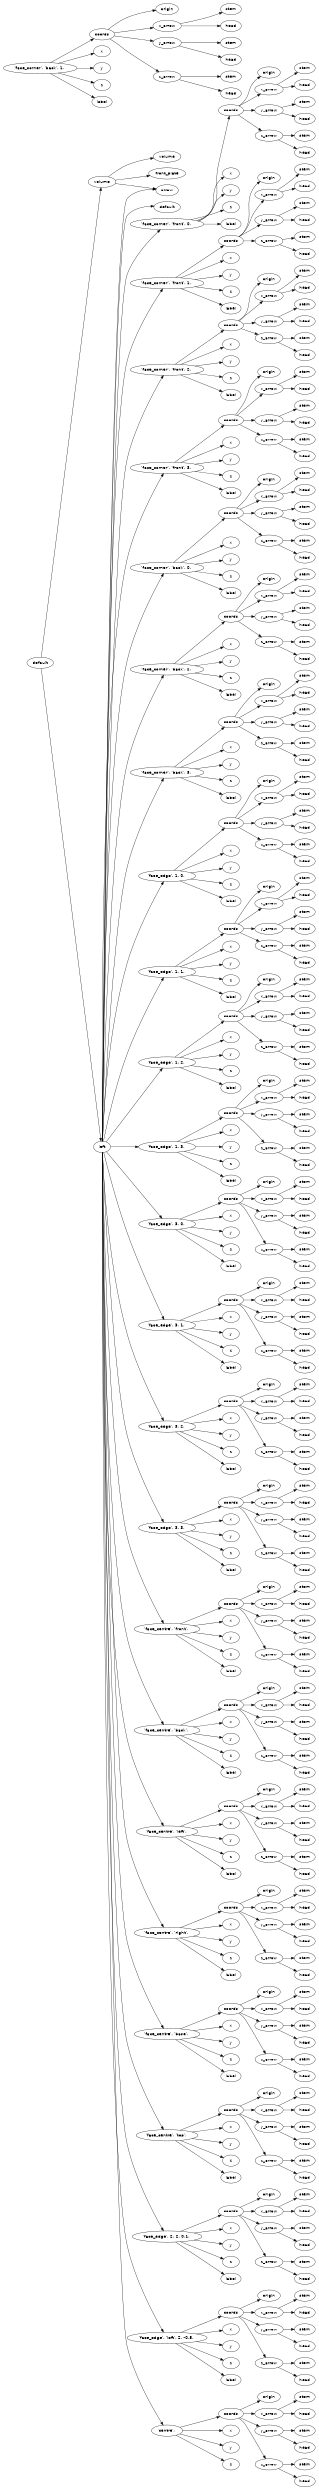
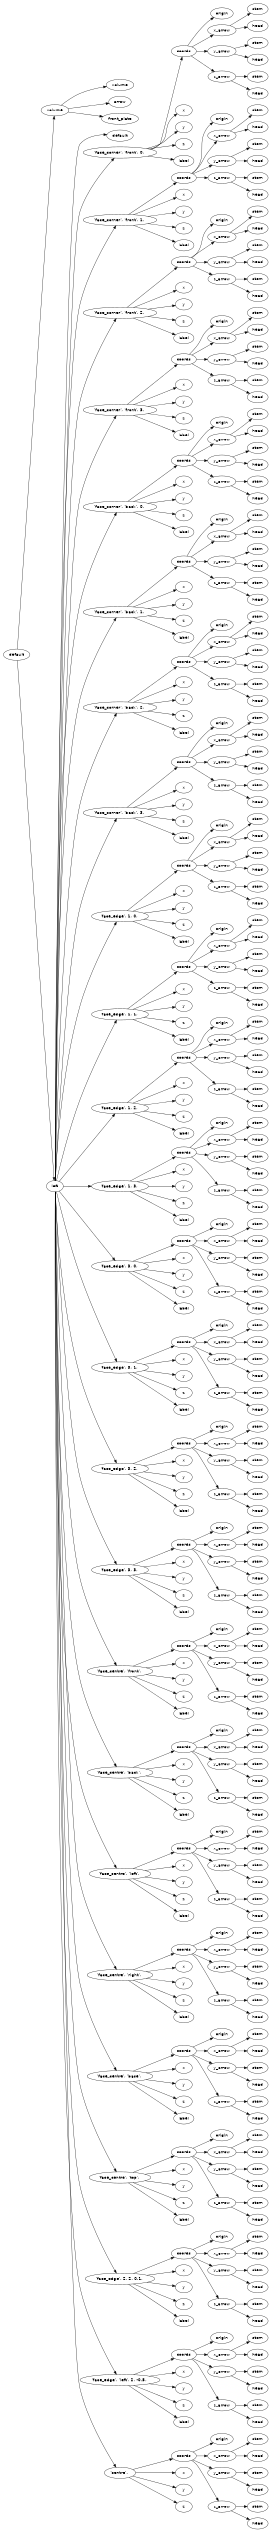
edge "left" -> "arrow": now "left" -> "'face_corner', 'back', 1,"
